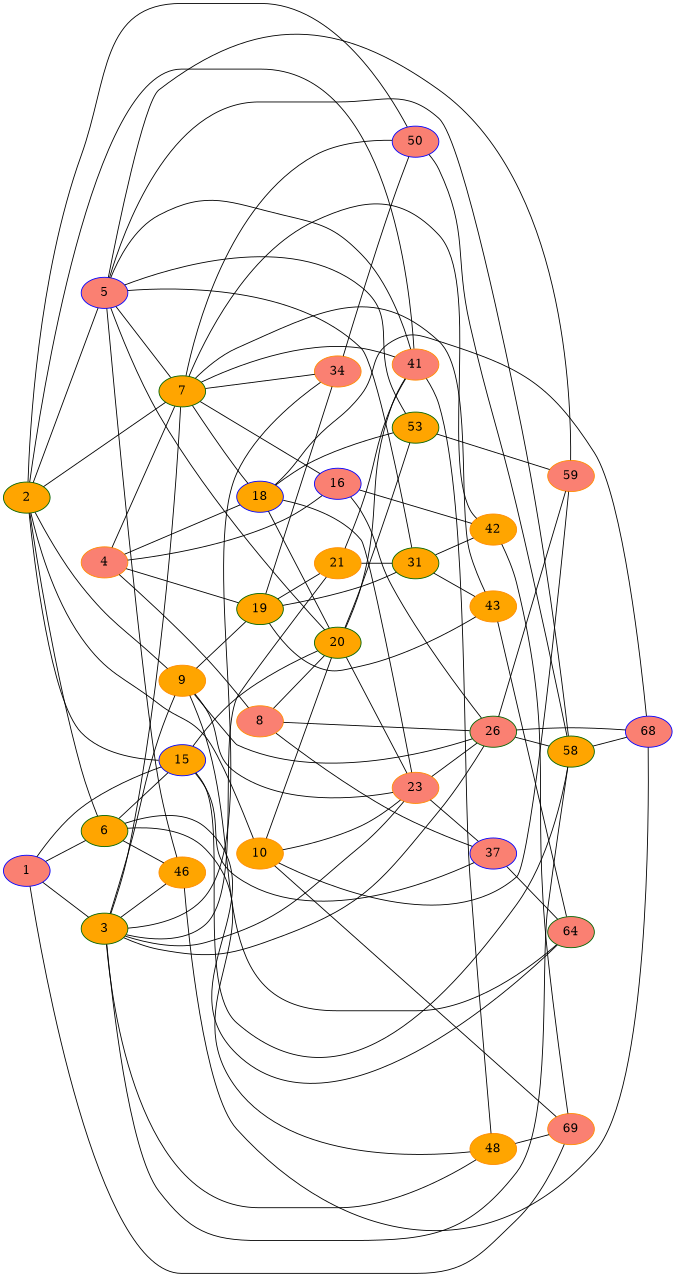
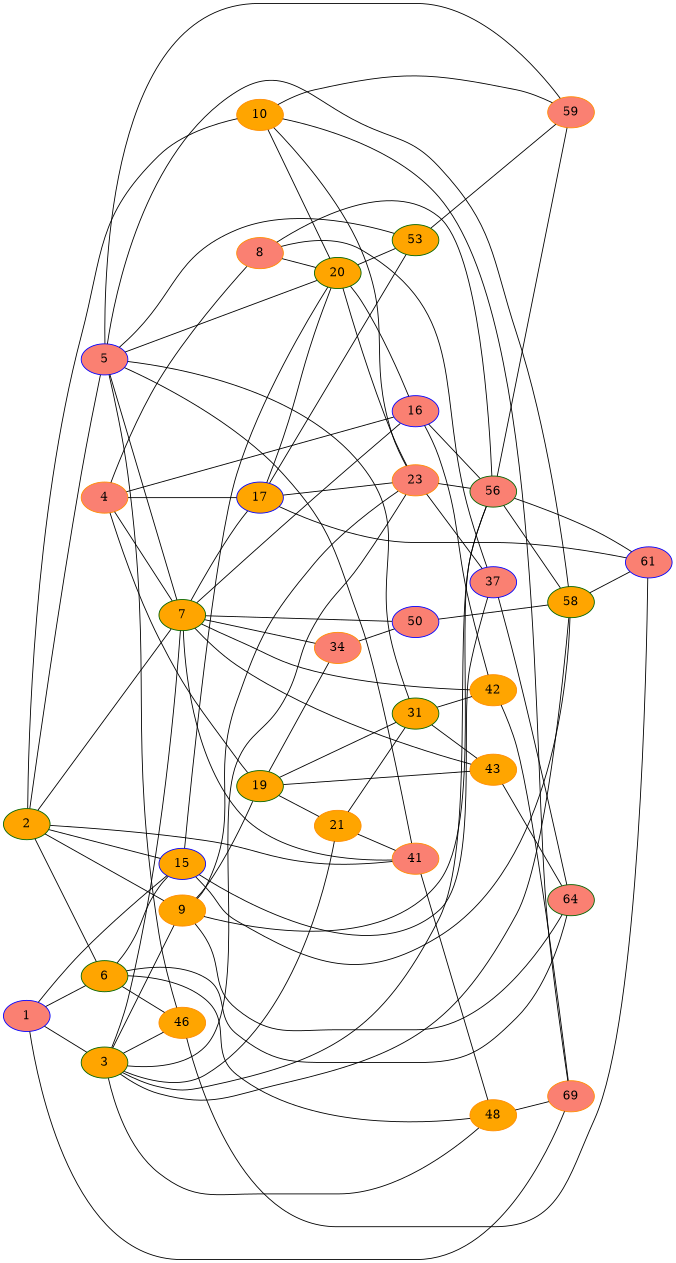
edge "50" -- "2": removed
node "18": label "18" -> "17"
edge "41" -- "20": now "16" -- "20"
edge "34" -- "3": removed
node "26": label "26" -> "56"
node "68": label "68" -> "61"
